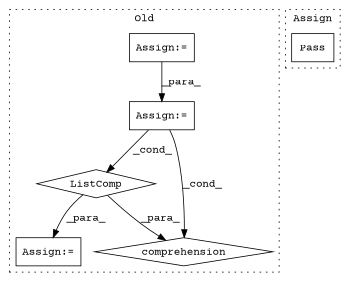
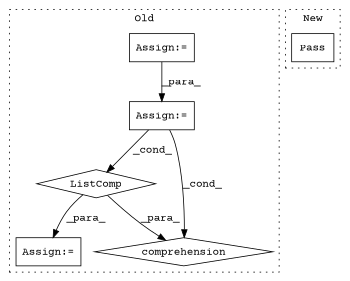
cluster "Assign": label "Assign" -> "New"
